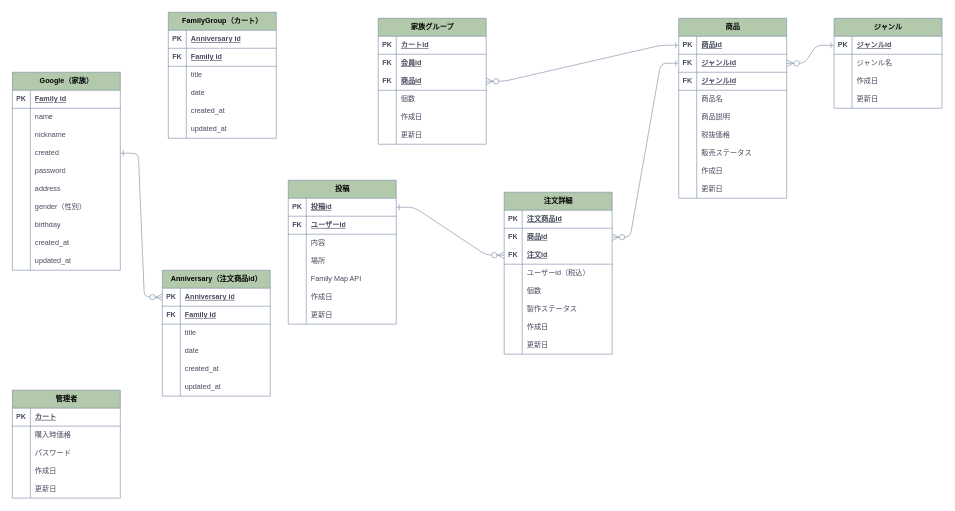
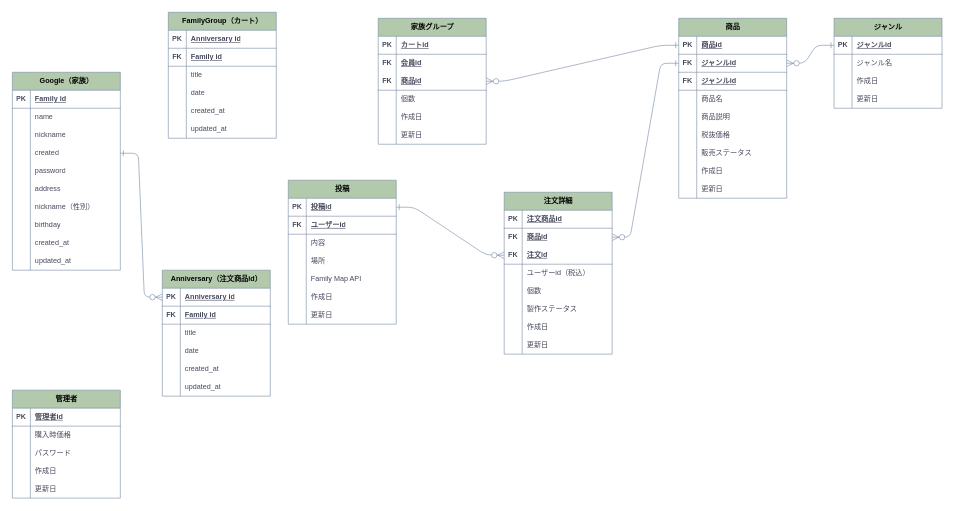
node "gender（性別）": label "gender（性別）" -> "nickname（性別）"
node "カート": label "カート" -> "管理者id"
